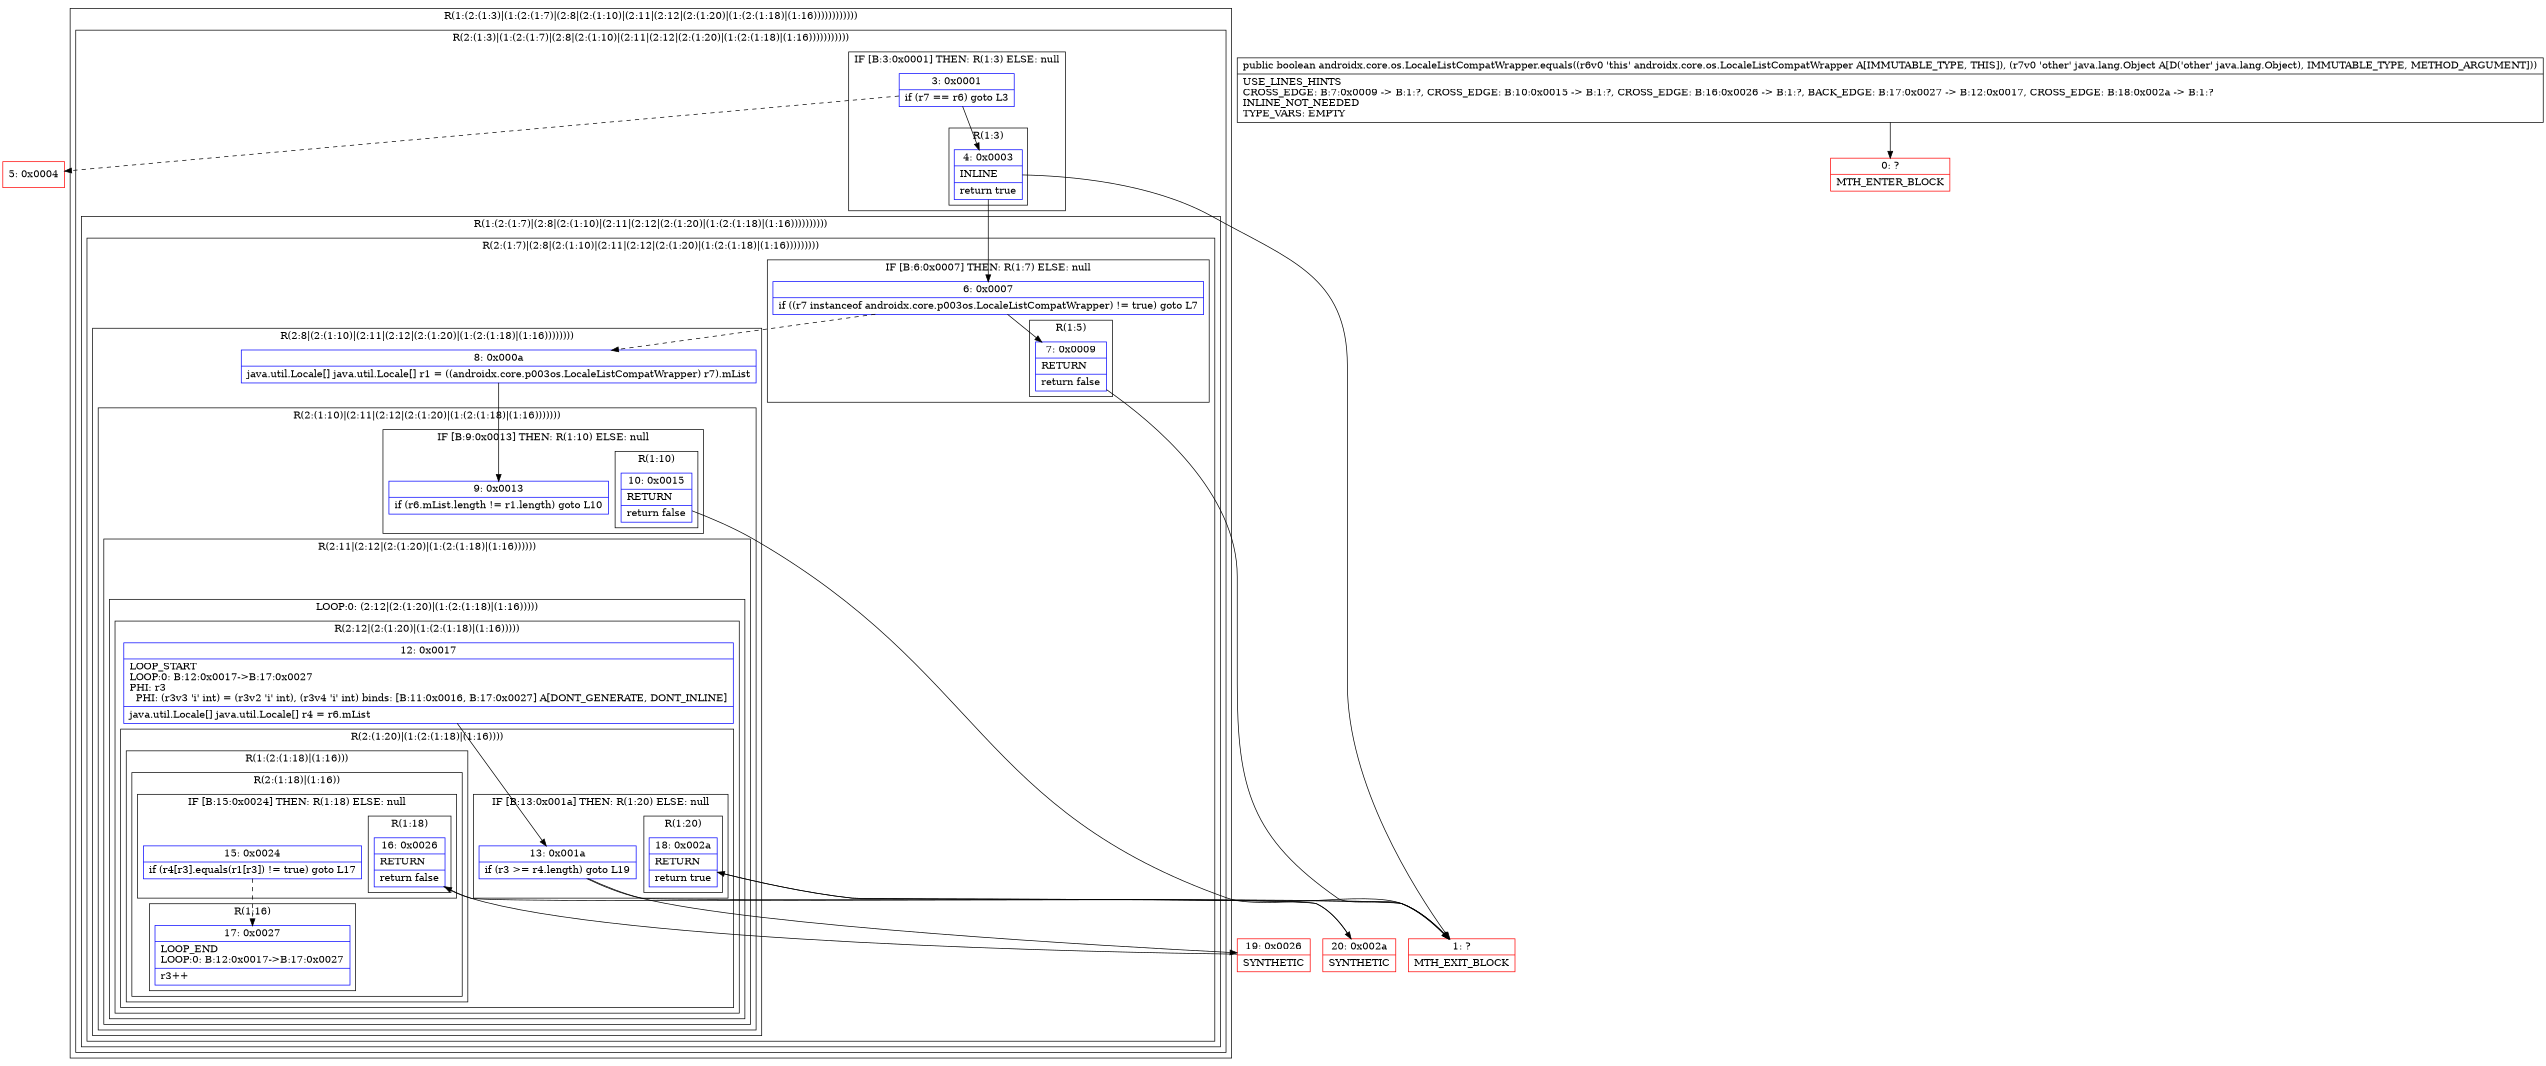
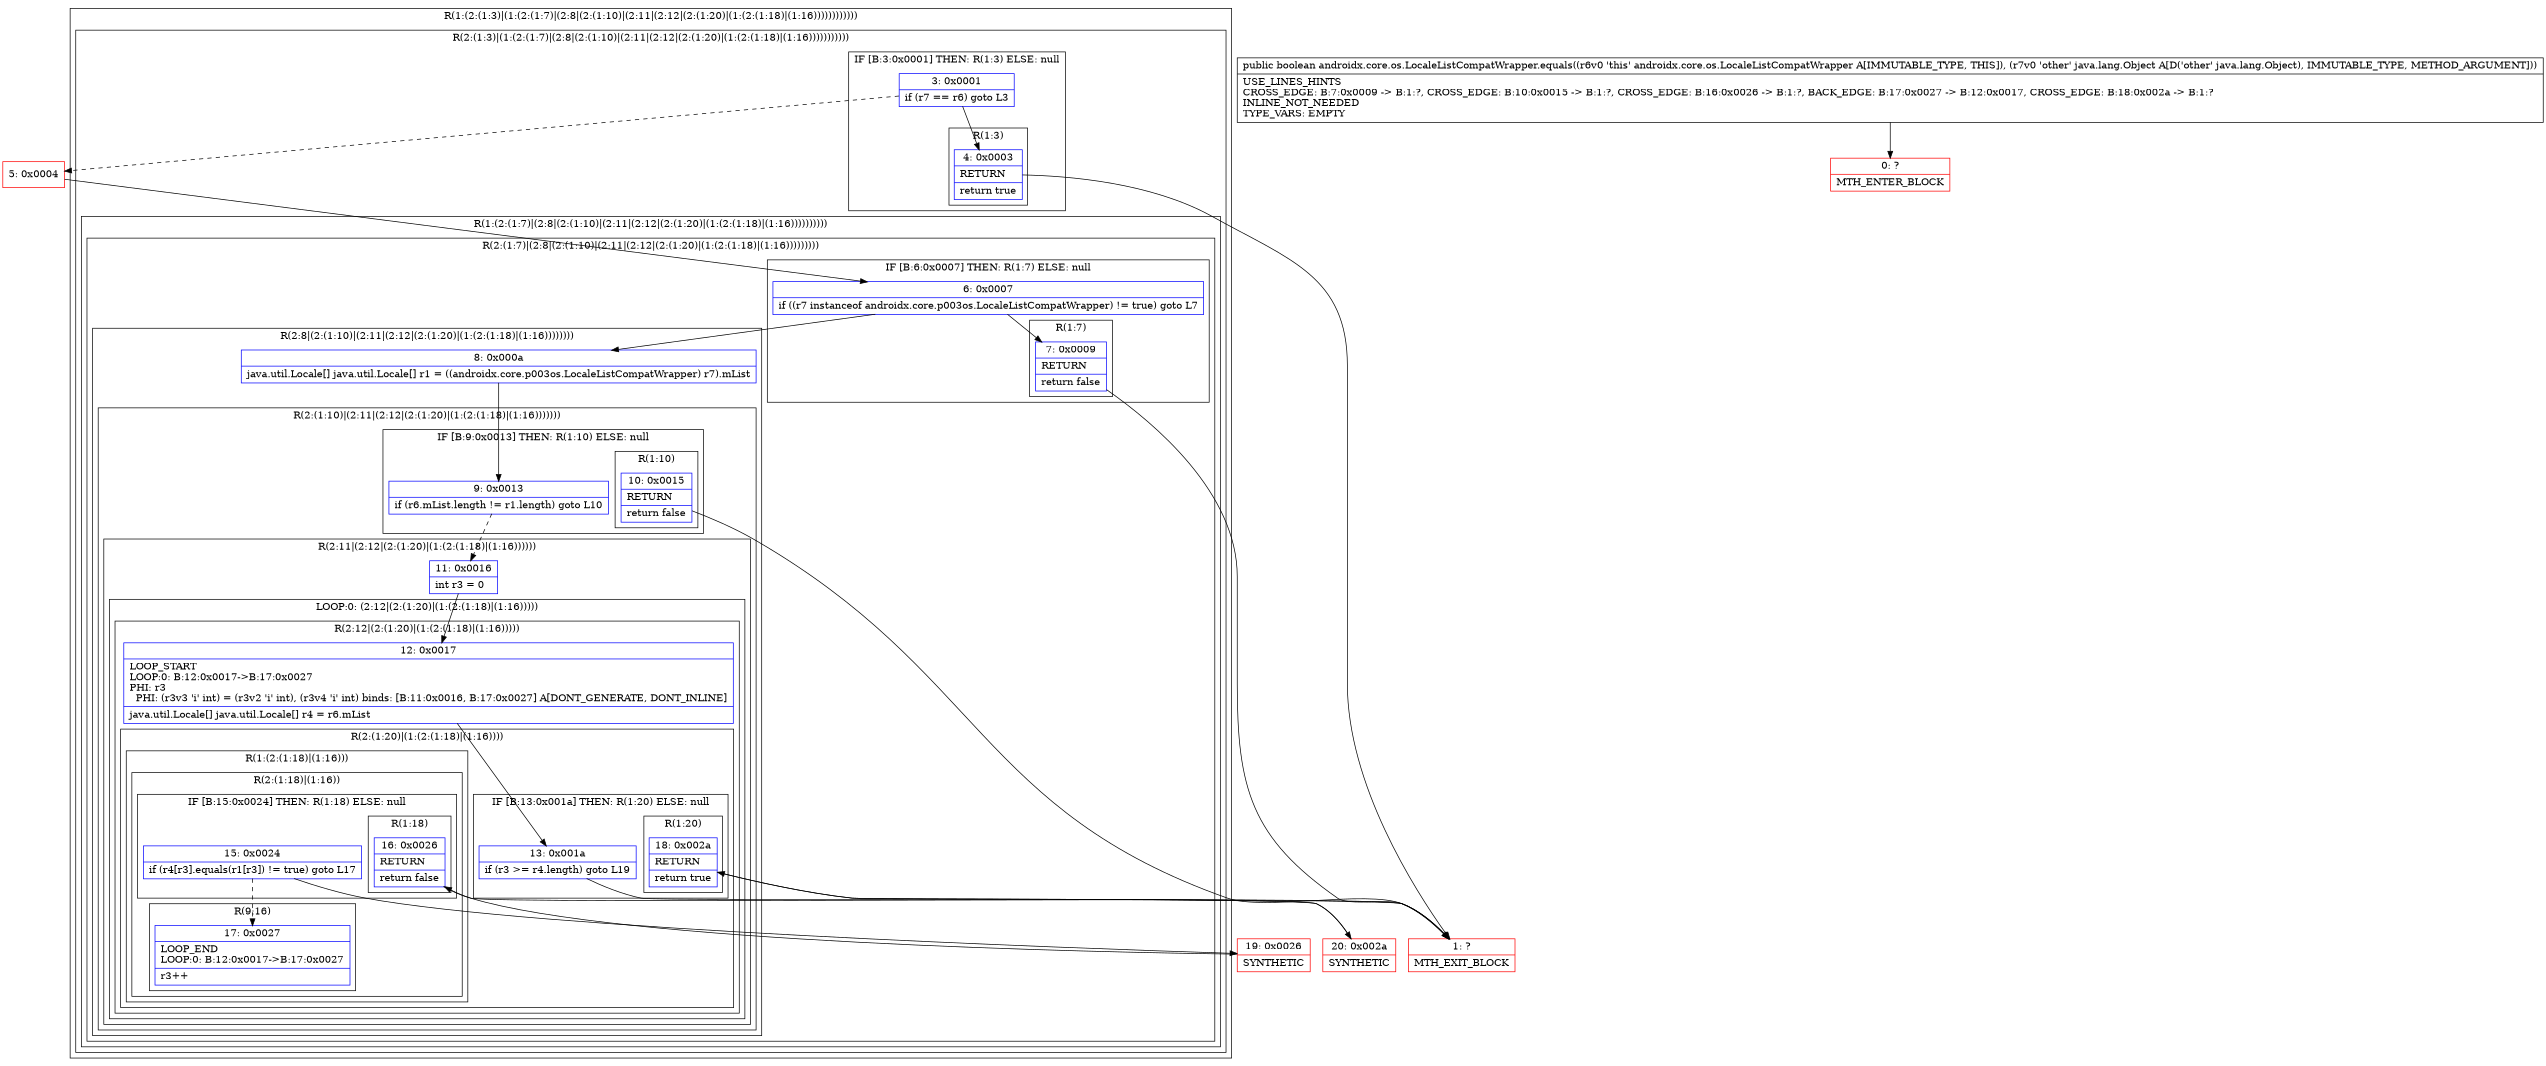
node "4: 0x0003": text "INLINE" -> "RETURN"
edge "4: 0x0003" -> "6: 0x0007": now "5: 0x0004" -> "6: 0x0007"
cluster "R(1:5)": label "R(1:5)" -> "R(1:7)"
edge "6: 0x0007" -> "8: 0x000a": style dashed -> solid
node "11: 0x0016": added
cluster "R(1:16)": label "R(1:16)" -> "R(9:16)"
edge "13: 0x001a" -> "19: 0x0026": now "15: 0x0024" -> "19: 0x0026"
